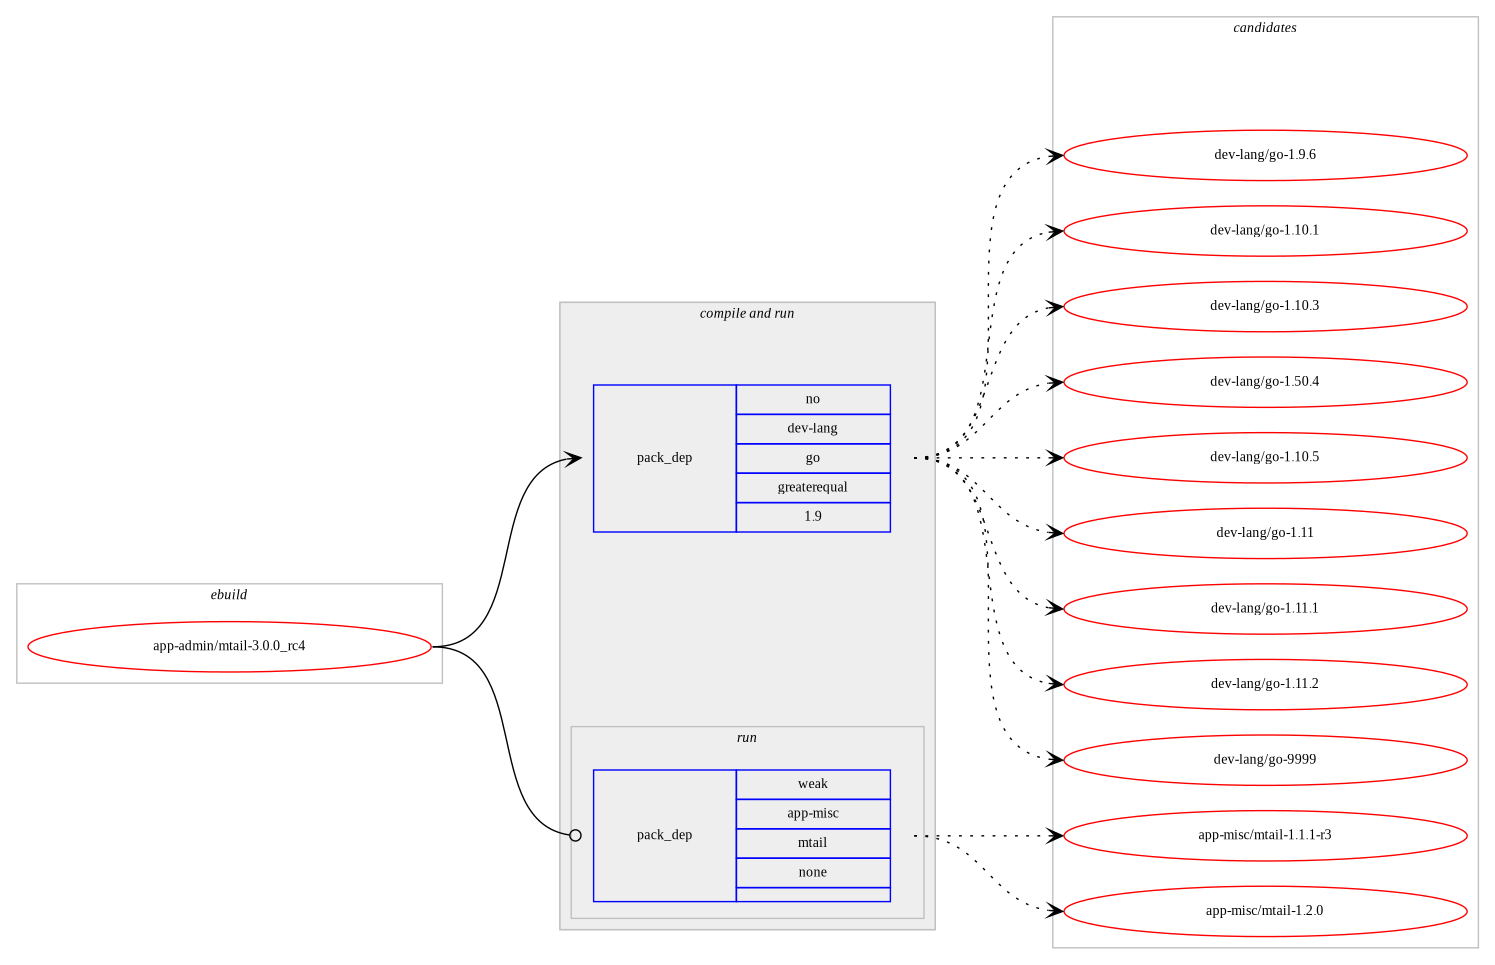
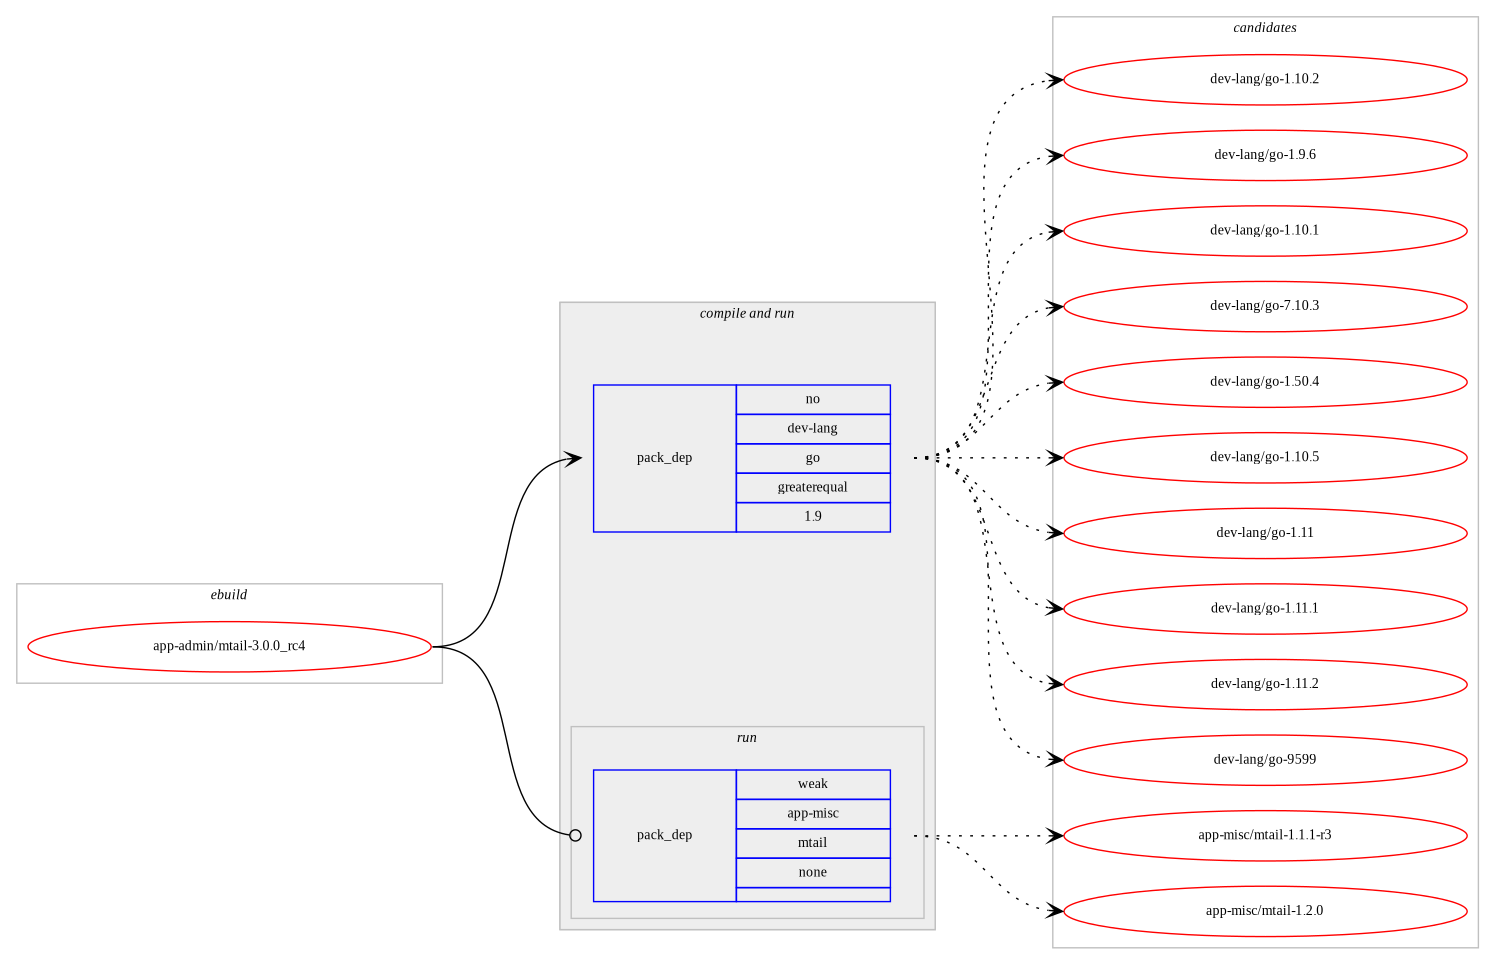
node "dev-lang/go-1.10.2": added
node "dev-lang/go-1.10.3": label "dev-lang/go-1.10.3" -> "dev-lang/go-7.10.3"
node "dev-lang/go-9999": label "dev-lang/go-9999" -> "dev-lang/go-9599"
